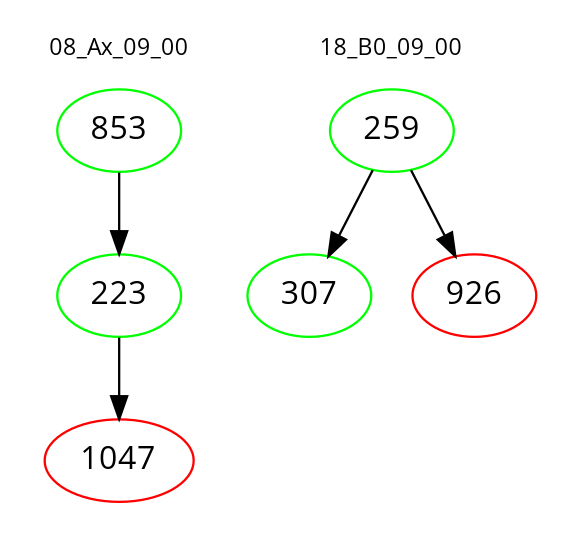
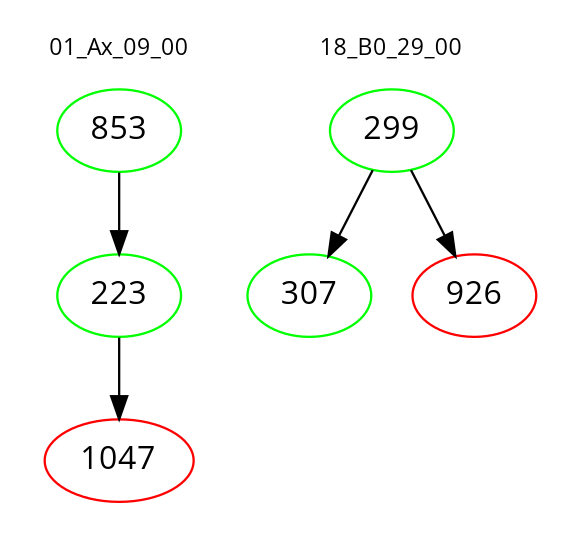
cluster "08_Ax_09_00": label "08_Ax_09_00" -> "01_Ax_09_00"
cluster "18_B0_09_00": label "18_B0_09_00" -> "18_B0_29_00"
node "259": label "259" -> "299"
